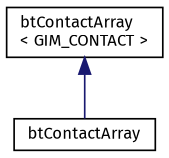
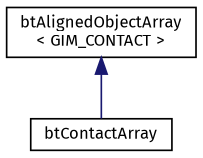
node "btContactArray < GIM_CONTACT >": label "btContactArray < GIM_CONTACT >" -> "btAlignedObjectArray < GIM_CONTACT >"
